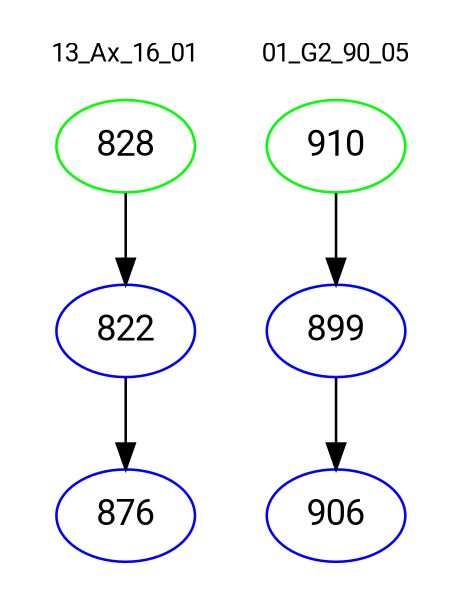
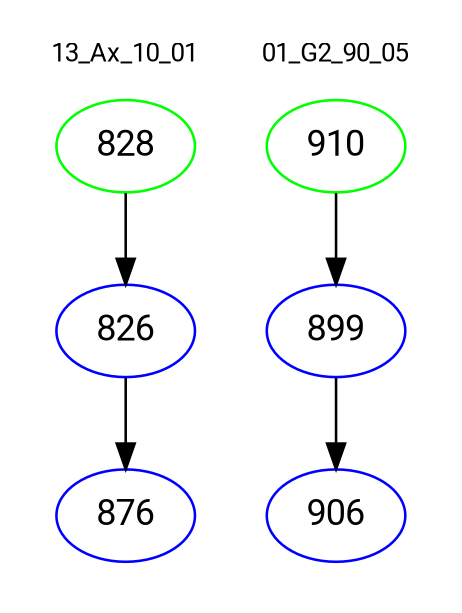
cluster "13_Ax_16_01": label "13_Ax_16_01" -> "13_Ax_10_01"
node "822": label "822" -> "826"
